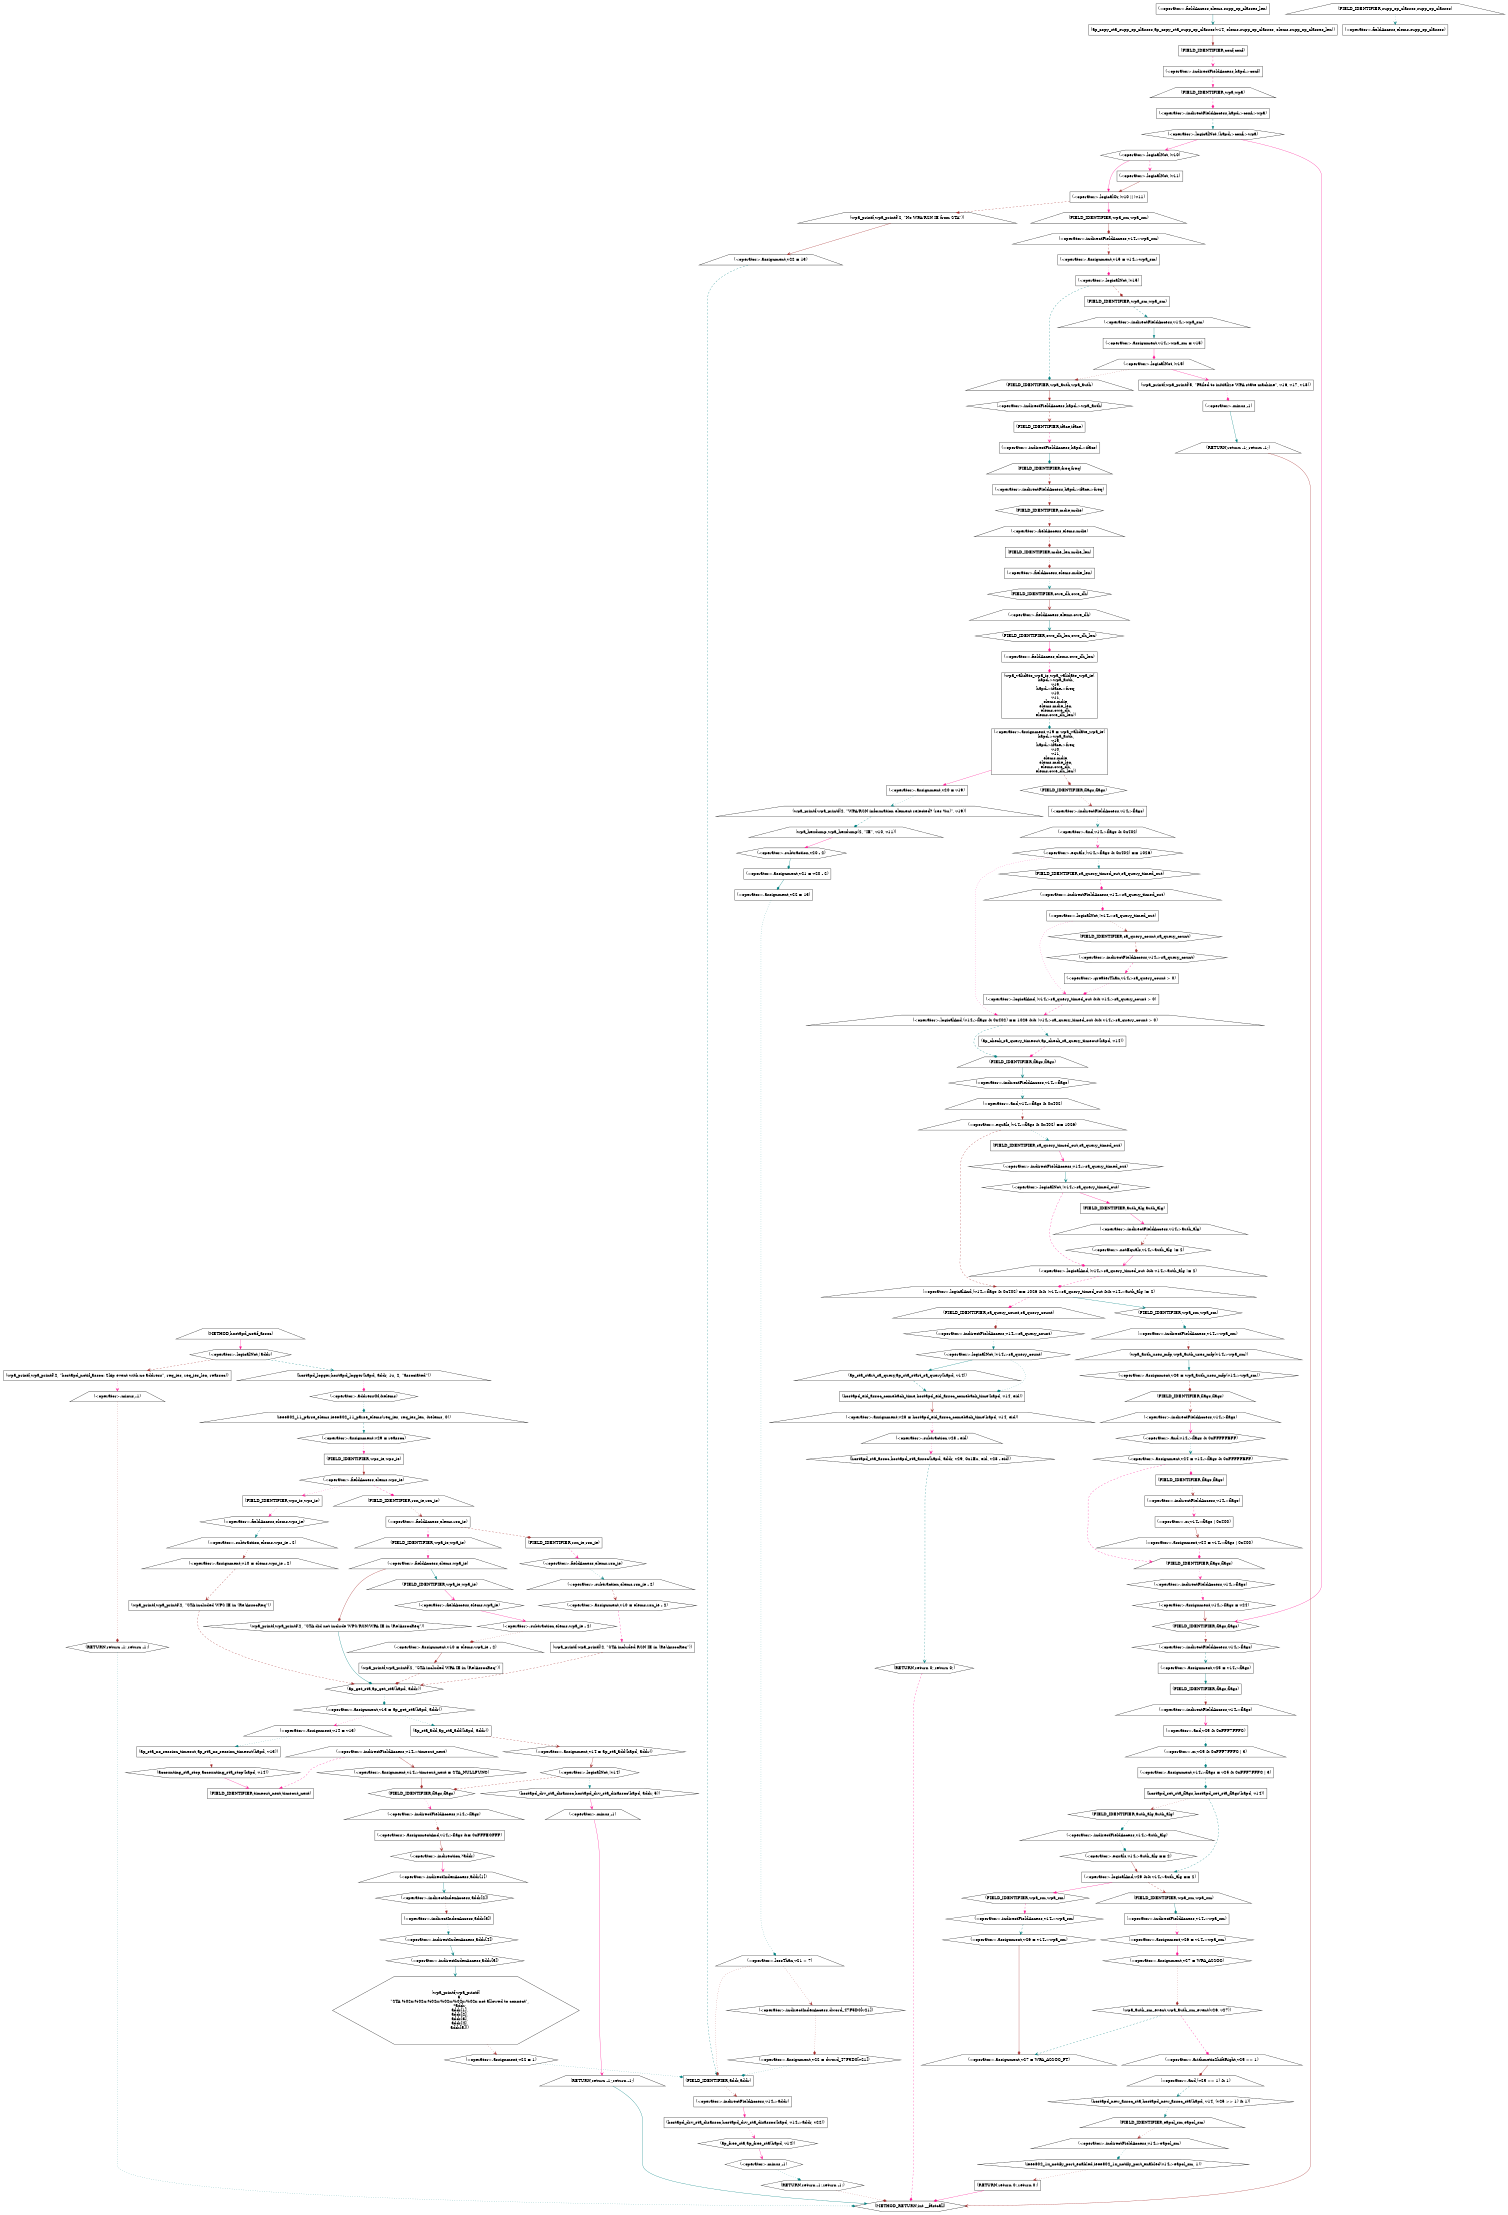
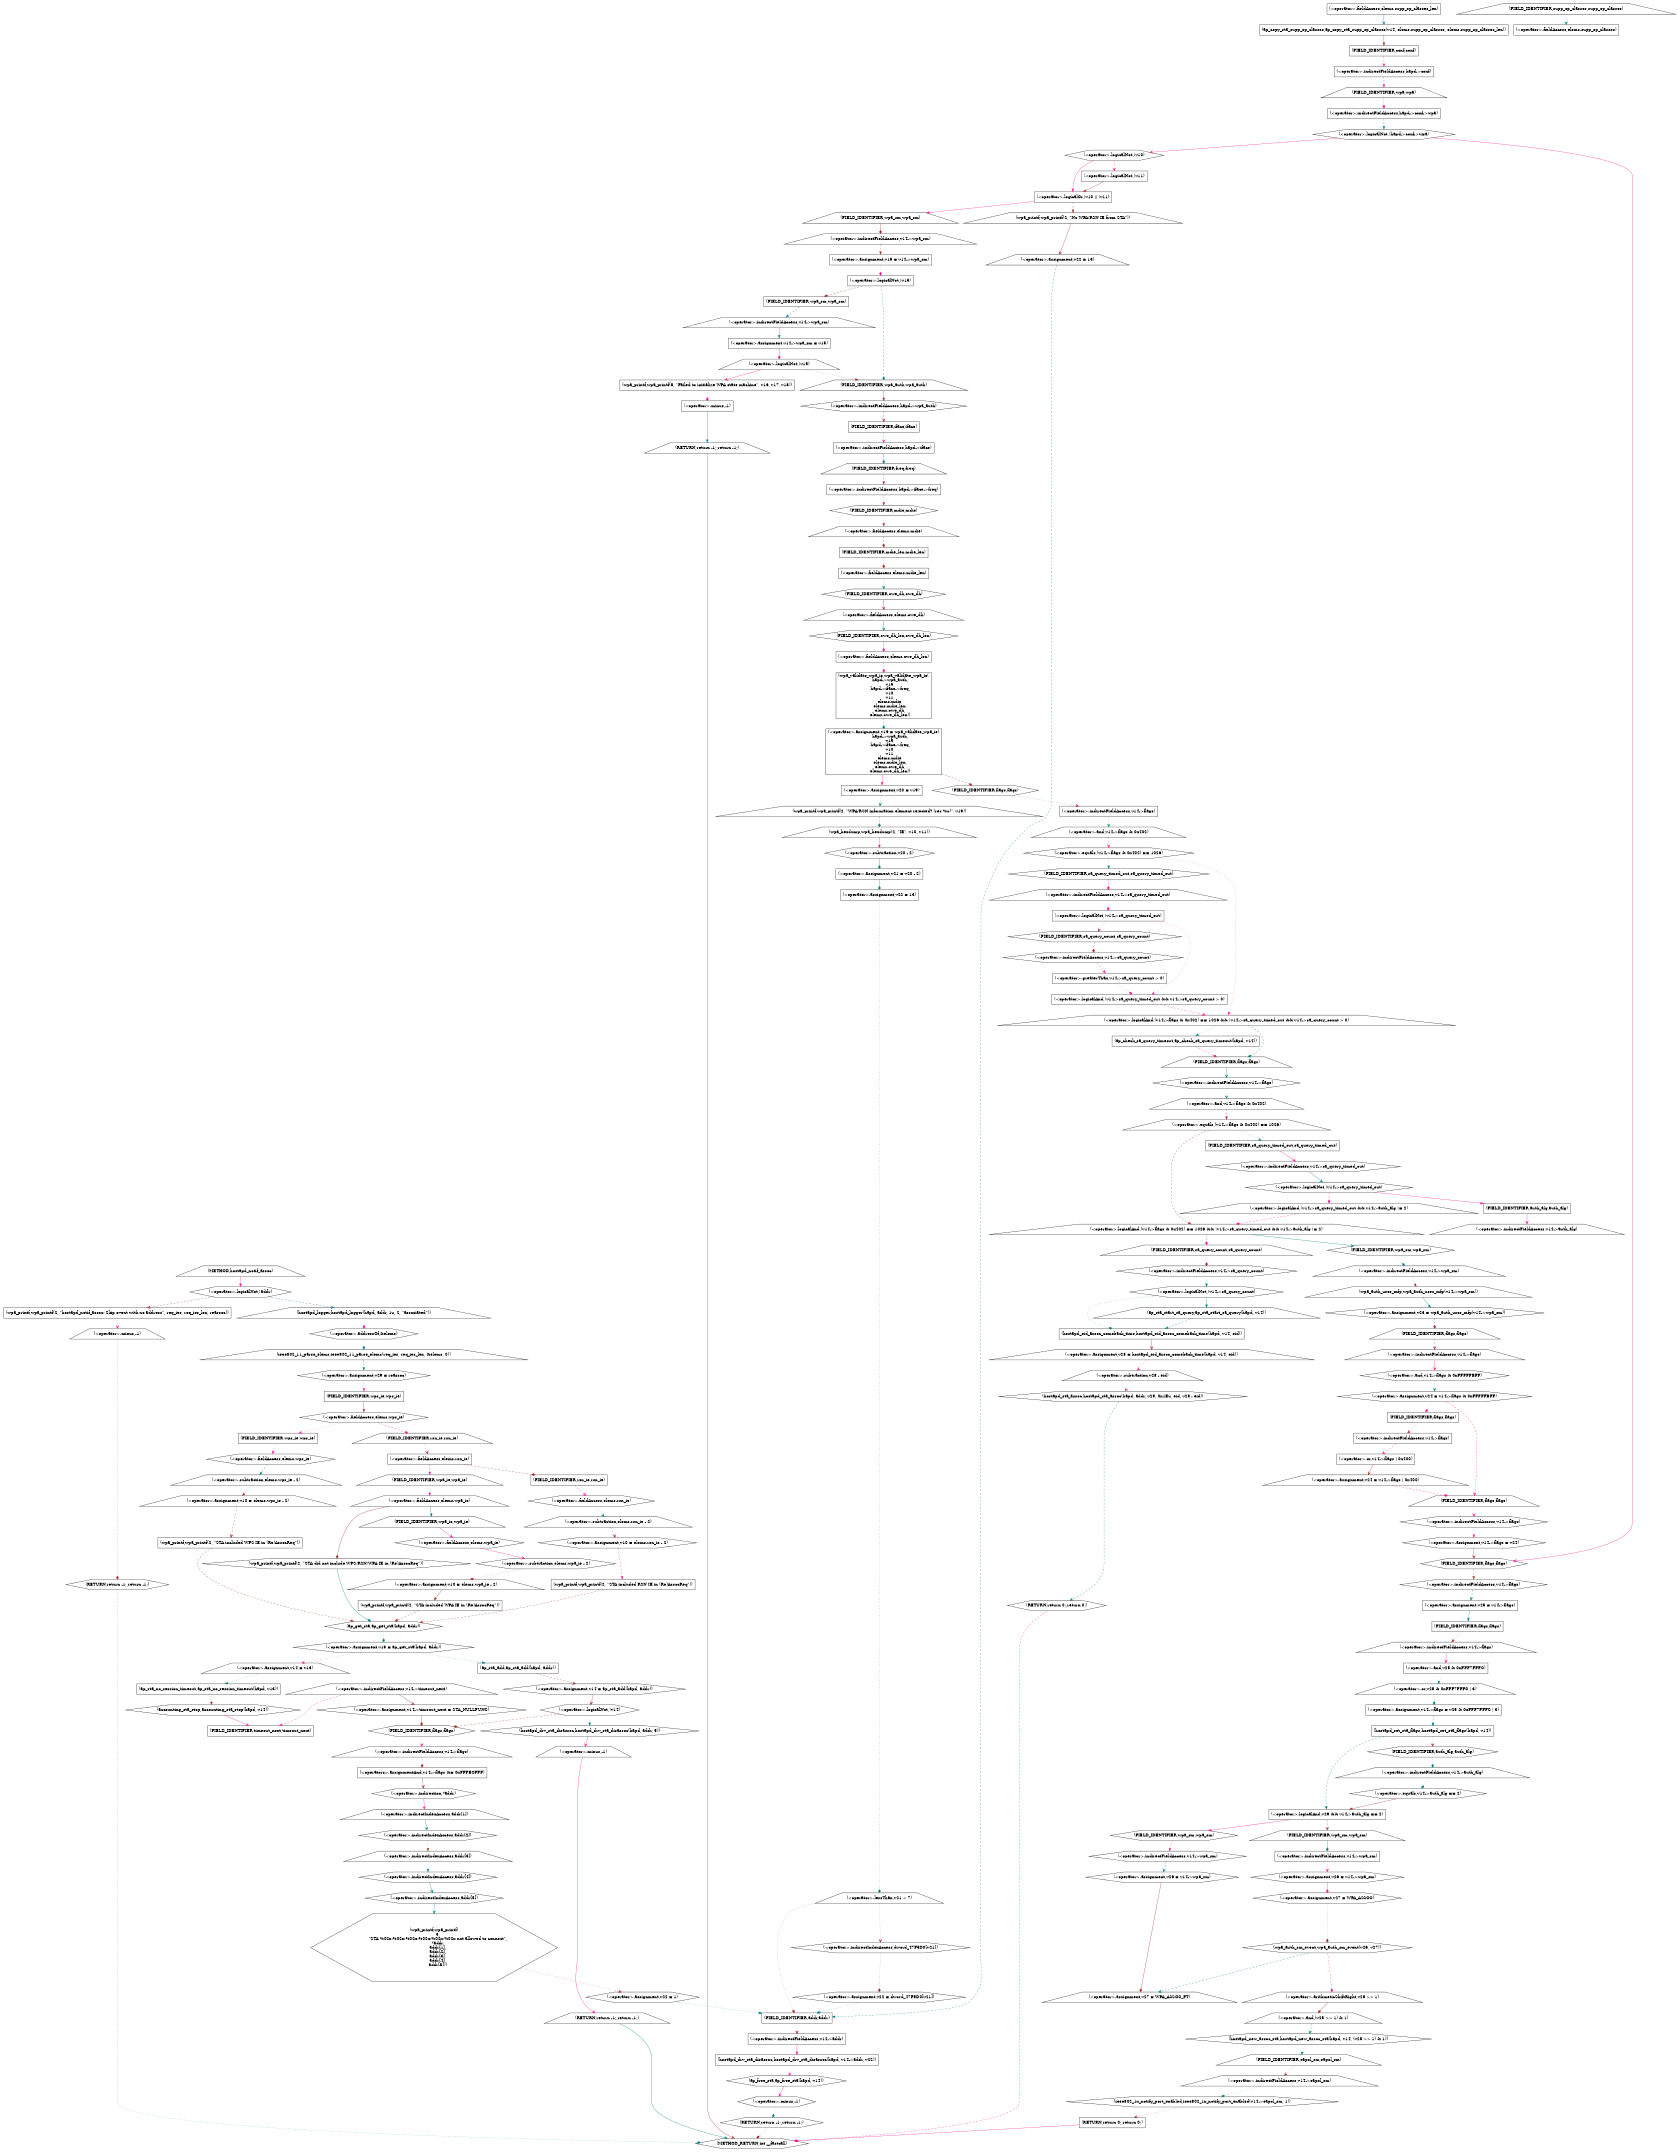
node "(<operator>.notEquals,v14->auth_alg != 2)": removed
edge "(<operator>.and,v25 & 0xFFF7FFFC)" -> "(<operator>.or,v25 & 0xFFF7FFFC | 3)": arrowhead diamond -> normal
node "(<operator>.indirectIndexAccess,addr[3])": shape box -> trapezium
